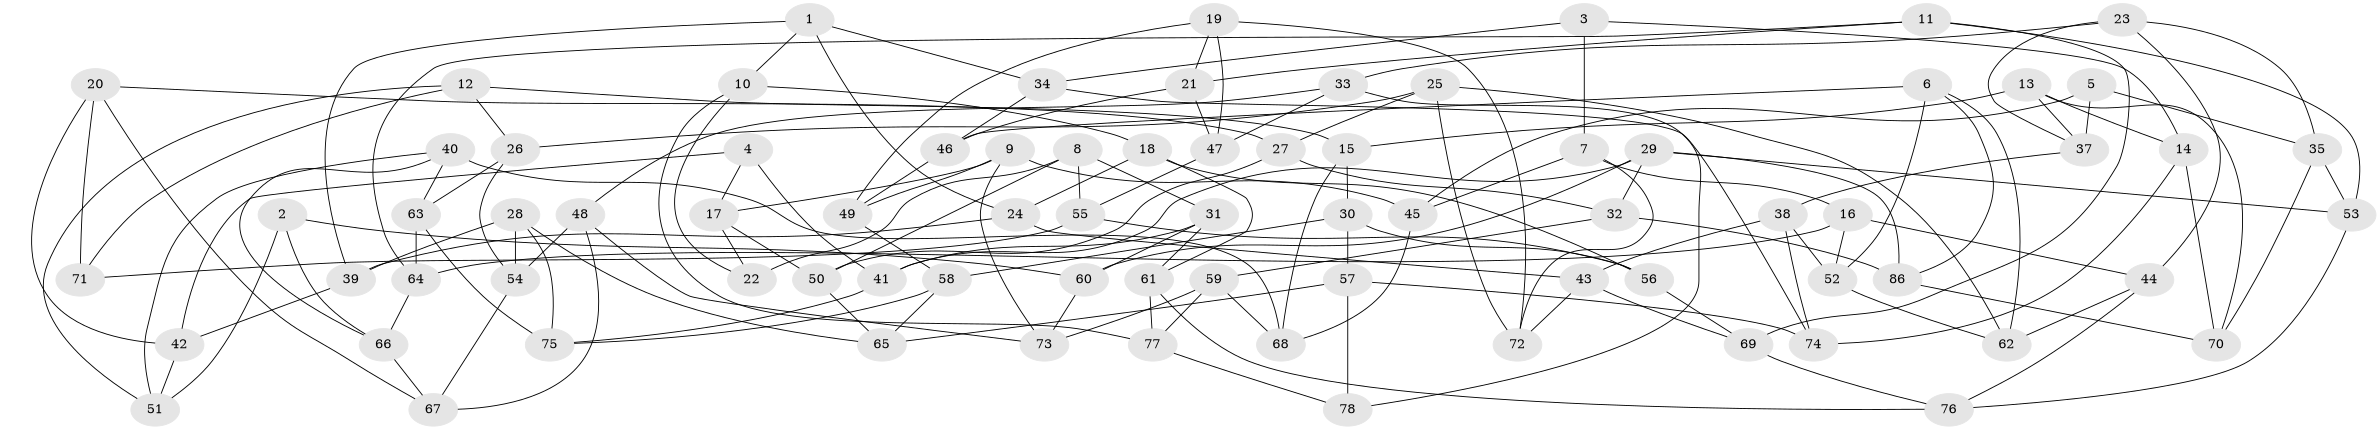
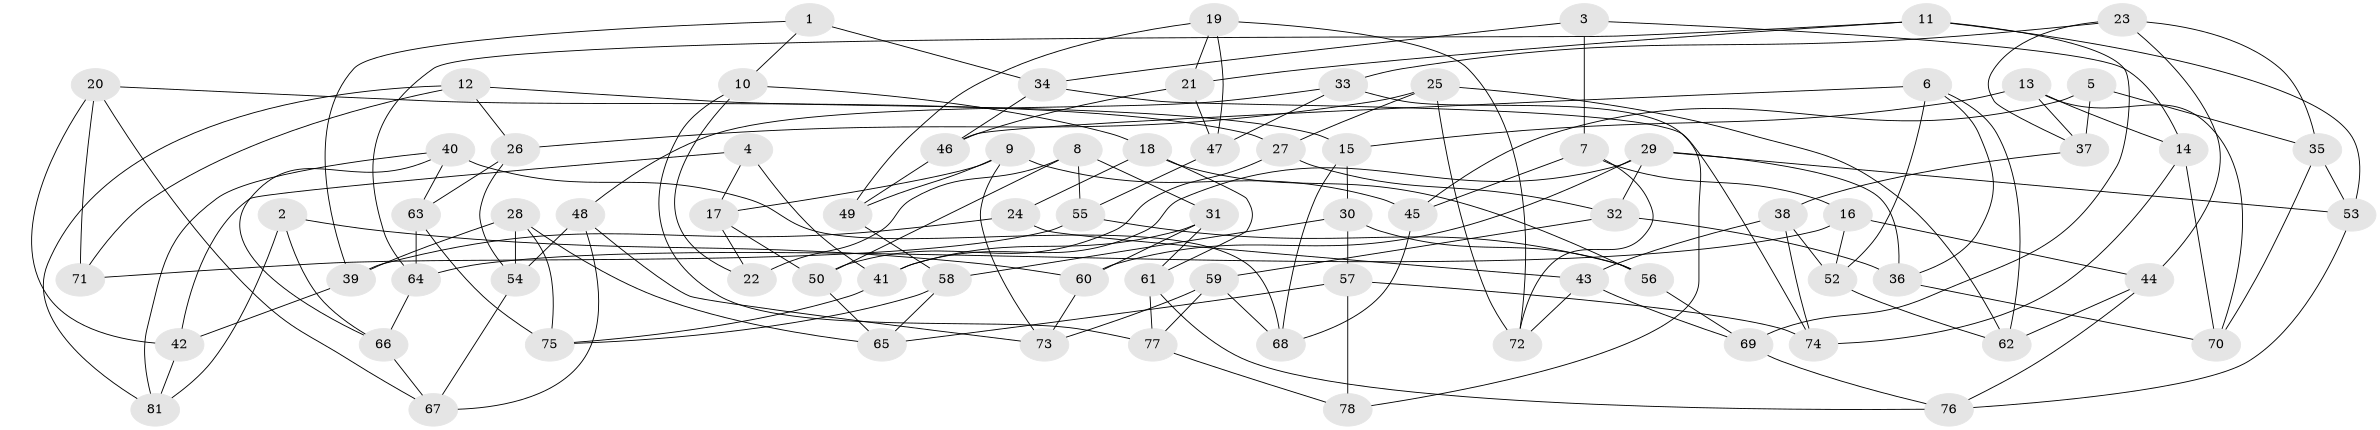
edge "1" -- "24": removed
node "86": label "86" -> "36"
node "51": label "51" -> "81"
